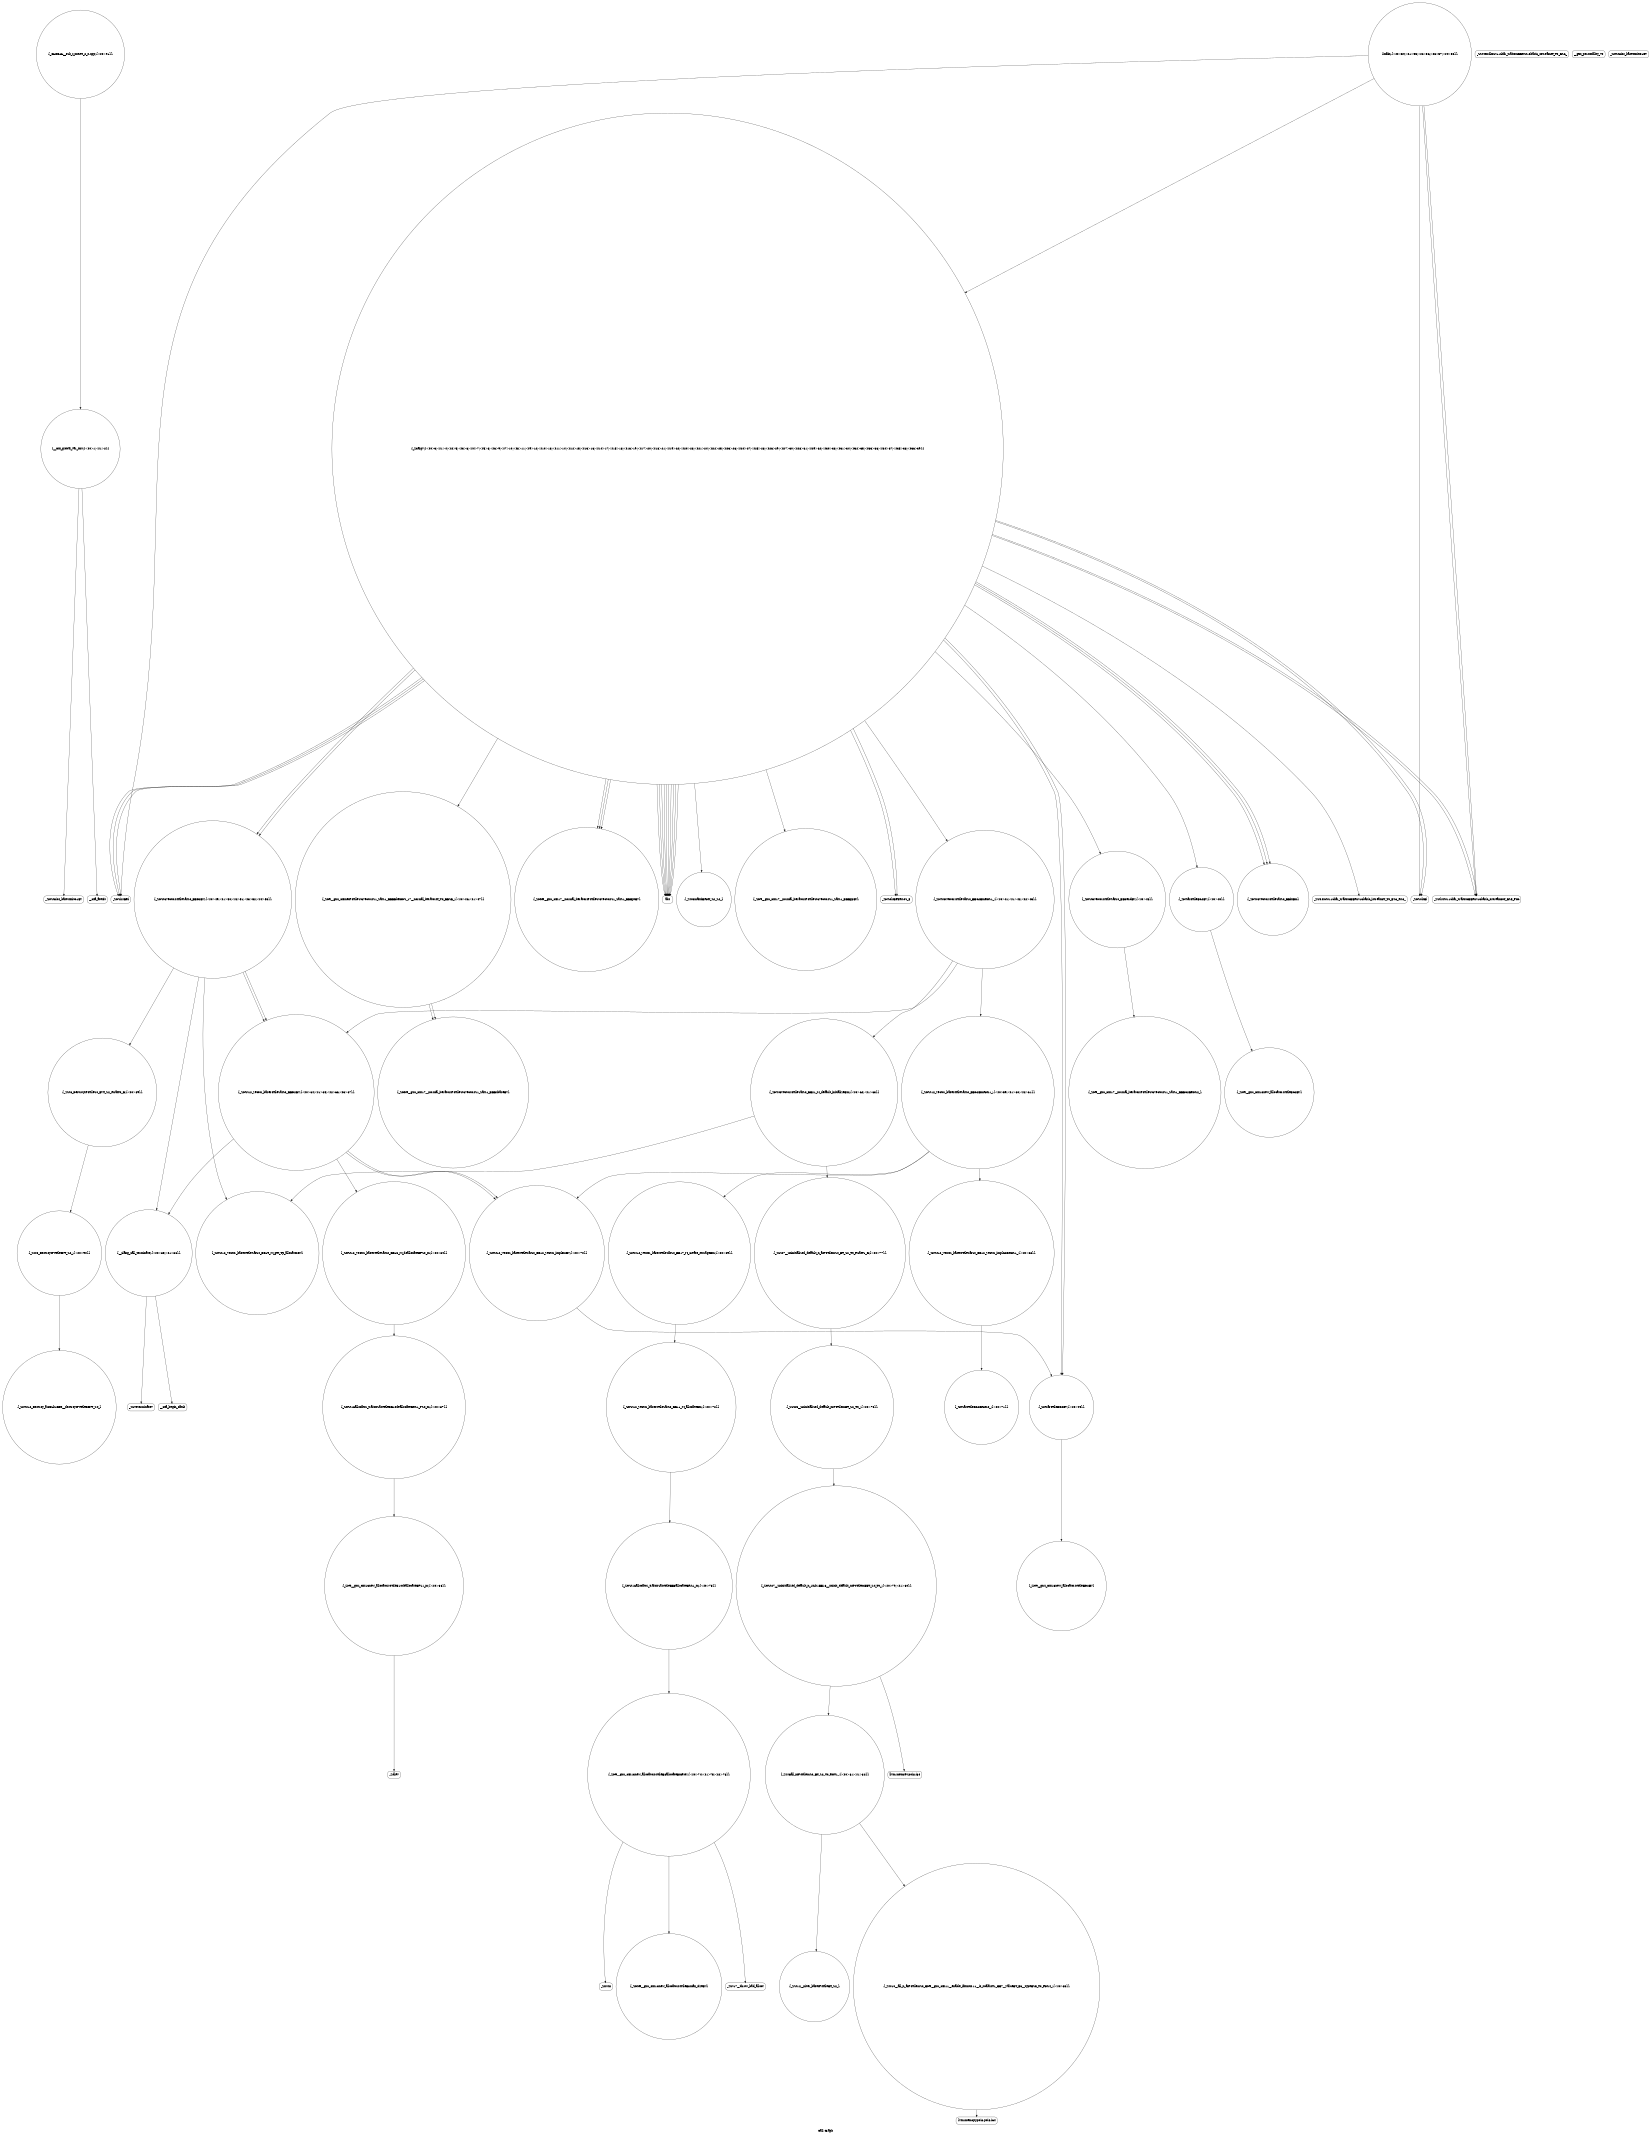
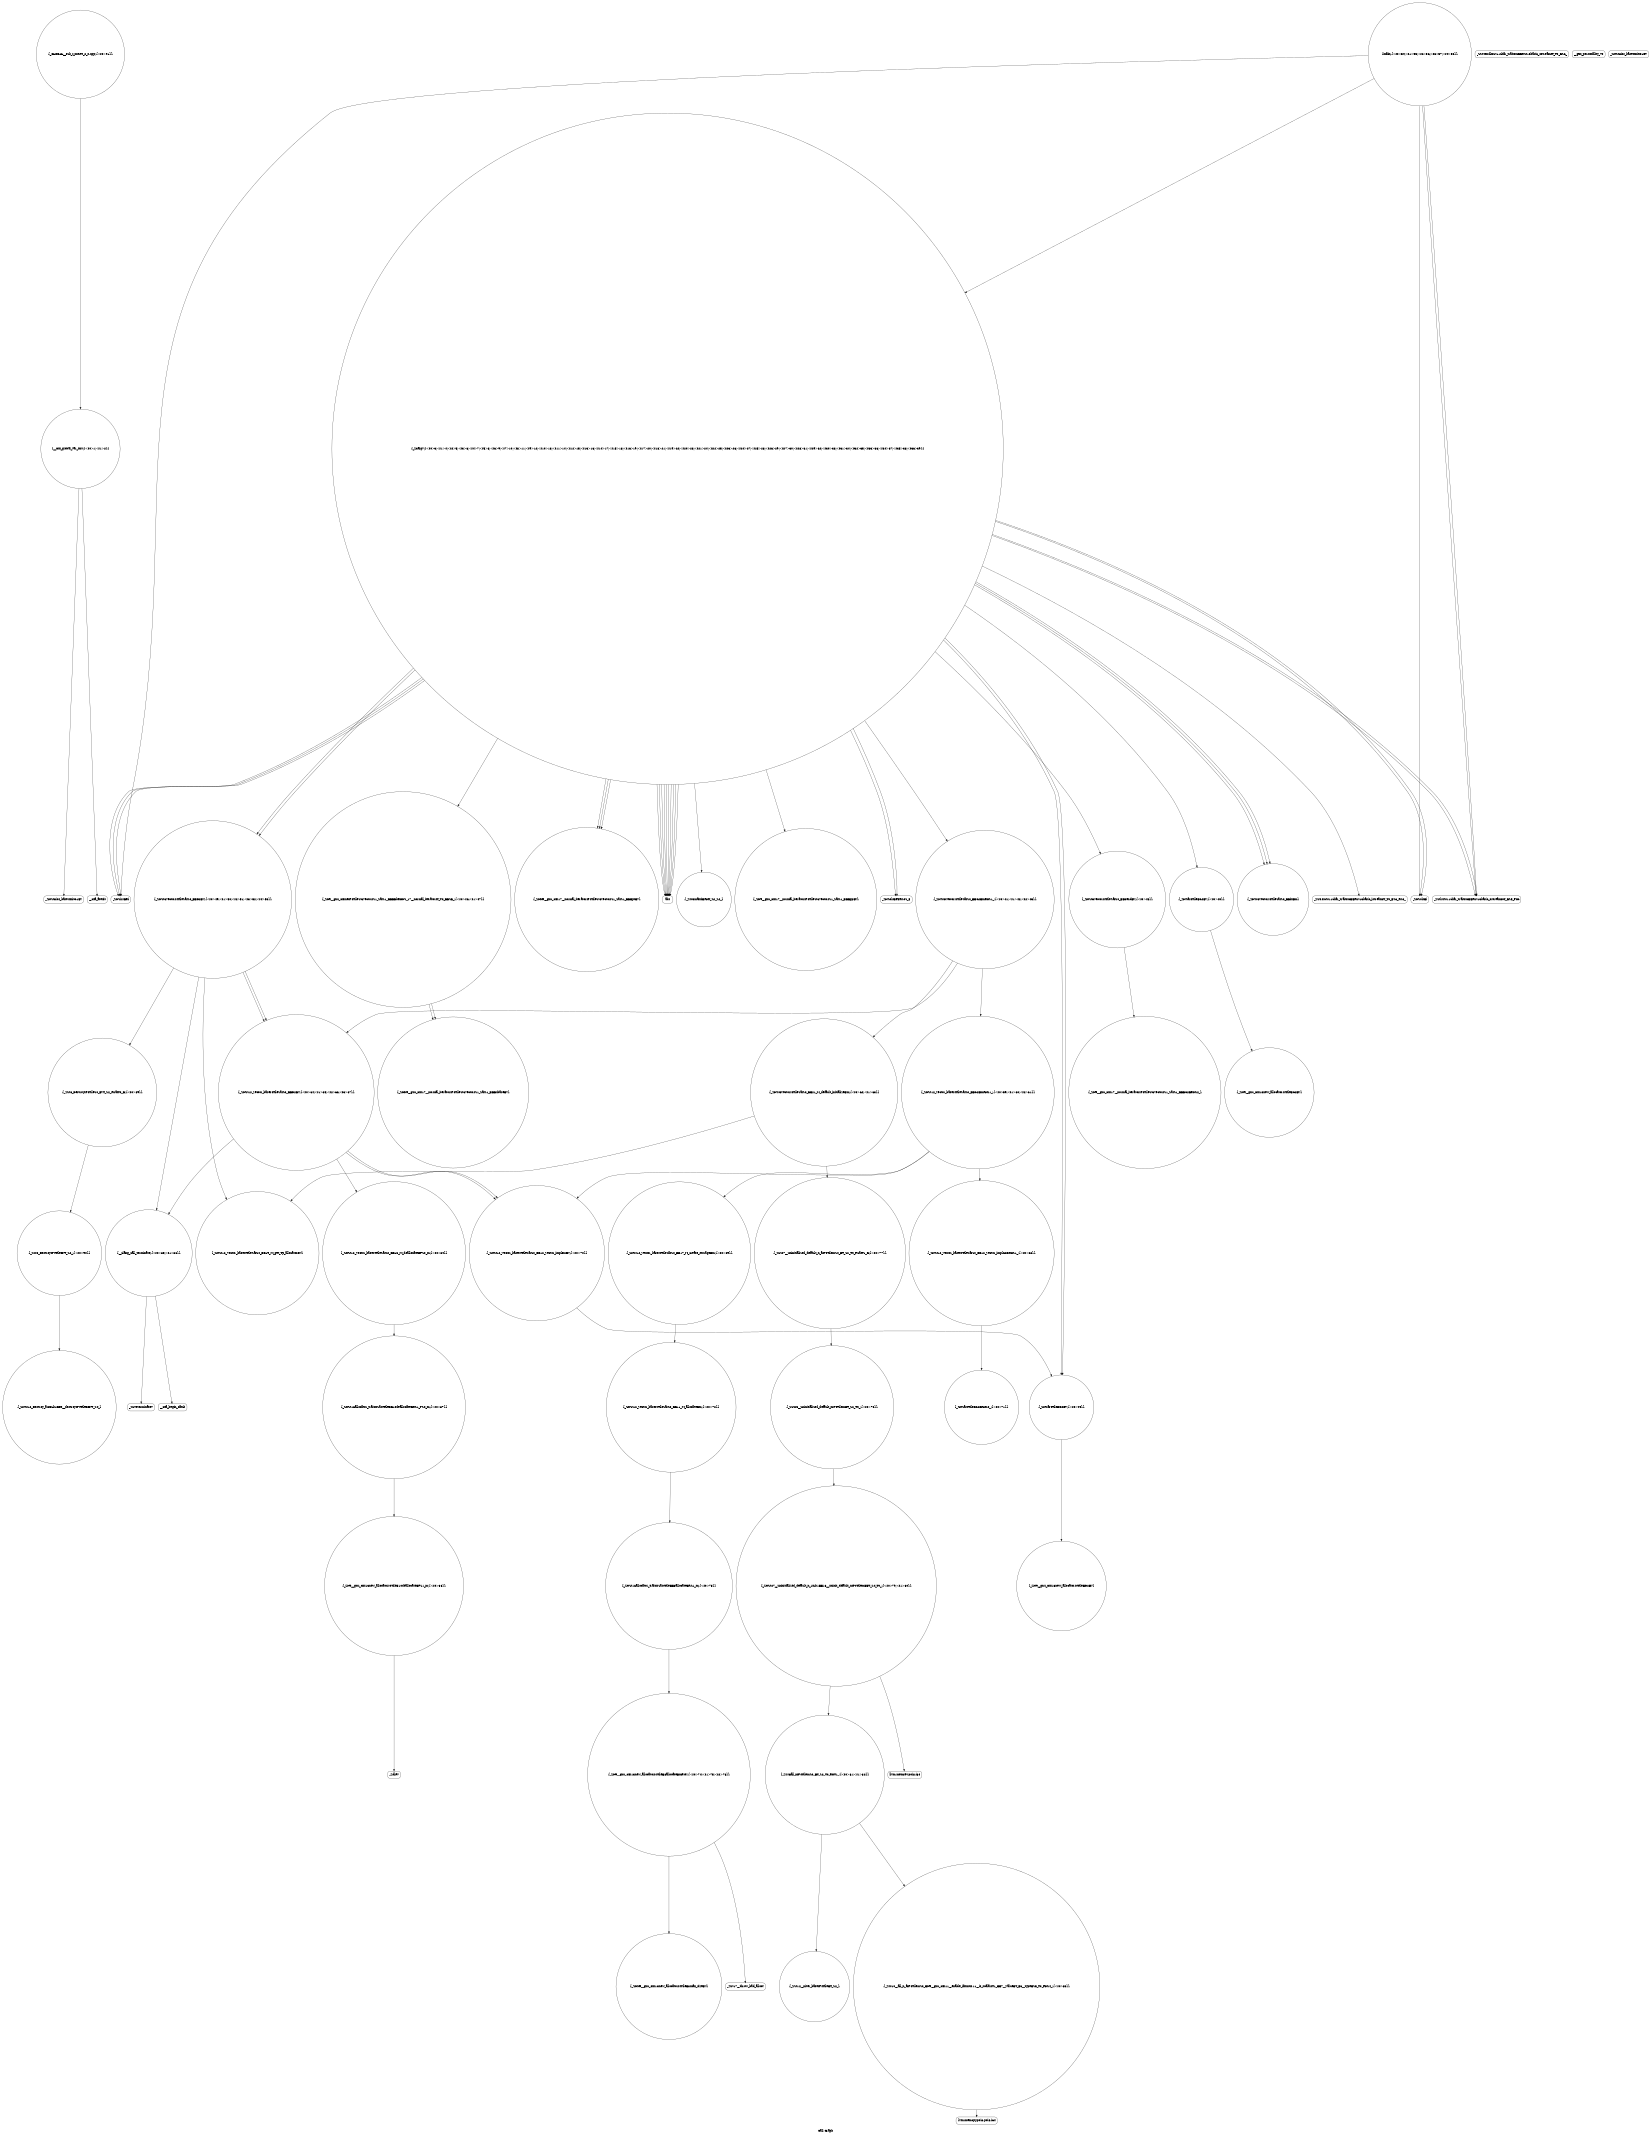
node "_Znwm": removed
